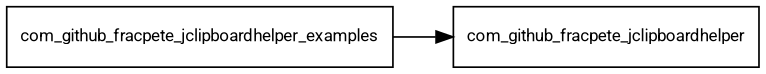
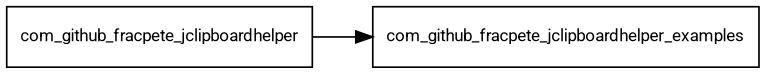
edge "com_github_fracpete_jclipboardhelper_examples" -> "com_github_fracpete_jclipboardhelper": reversed
